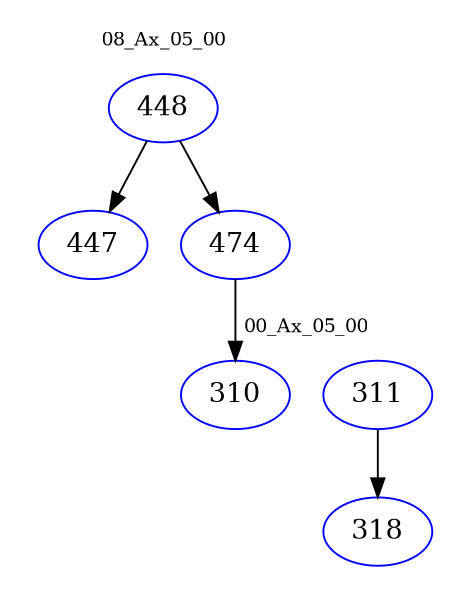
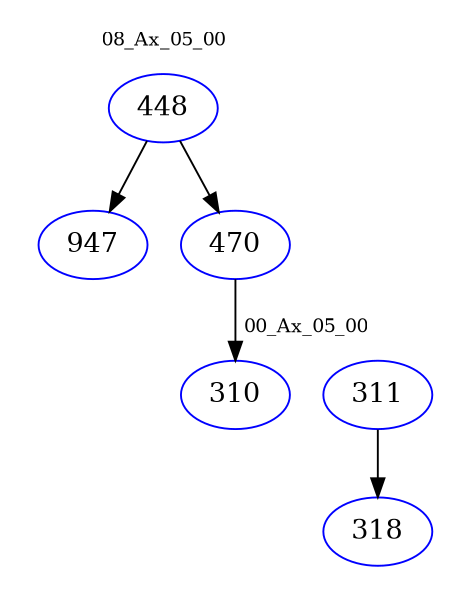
node "447": label "447" -> "947"
node "474": label "474" -> "470"
